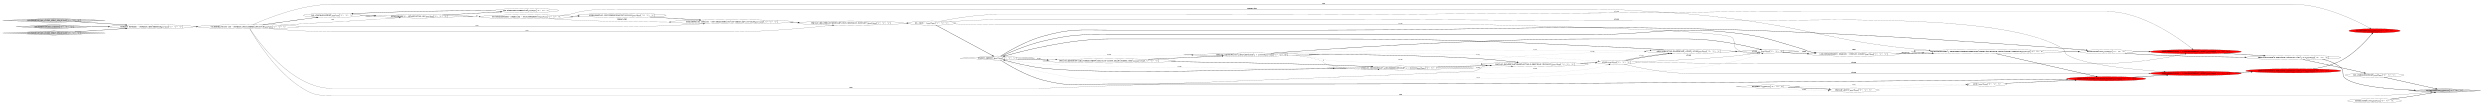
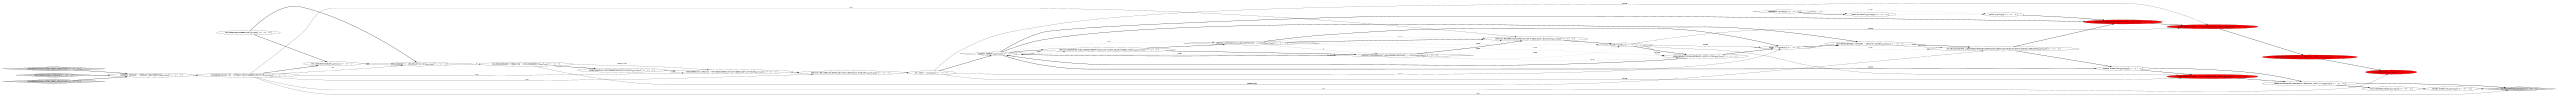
edge "SSTableReader s = writeFile(cfs,1000)@@@7@@@['1', '1', '1']" -> "cfs.disableAutoCompaction()@@@6@@@['0', '0', '1']": reversed
node "files++@@@20@@@['1', '1', '1']": shape ellipse -> diamond
edge "scanner.hasNext()@@@16@@@['1', '1', '1']" -> "files == 3@@@22@@@['1', '1', '0']": removed, label "true"
edge "cfs.truncateBlocking()@@@28@@@['0', '0', '1']" -> "validateCFS(cfs)@@@30@@@['1', '0', '1']": now "cfs.truncateBlocking()@@@28@@@['0', '0', '1']" -> "Thread.sleep(1000)@@@29@@@['0', '0', '1']"
